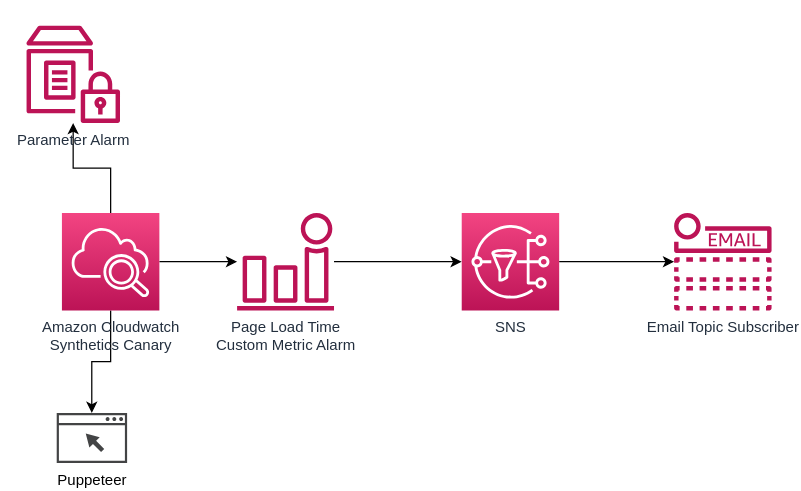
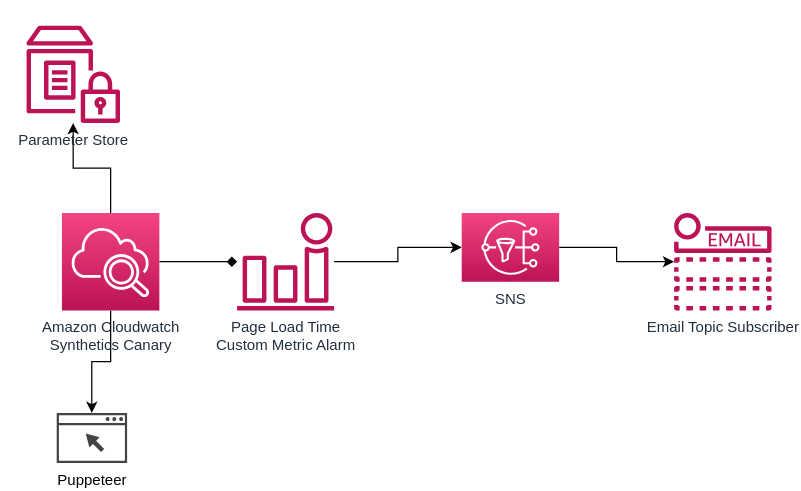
node "Parameter Alarm": label "Parameter Alarm" -> "Parameter Store"
edge "Amazon Cloudwatch Synthetics Canary" -> "Page Load Time Custom Metric Alarm": arrowhead classic -> diamond
node "SNS": size 98x98 -> 98x69
